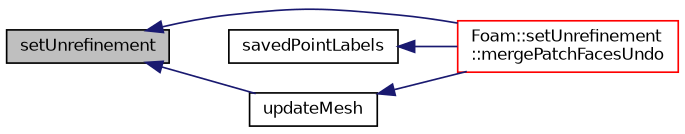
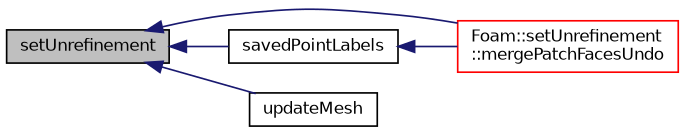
edge "savedPointLabels" -> "setUnrefinement": added
edge "Foam::setUnrefinement ::mergePatchFacesUndo" -> "updateMesh": removed
